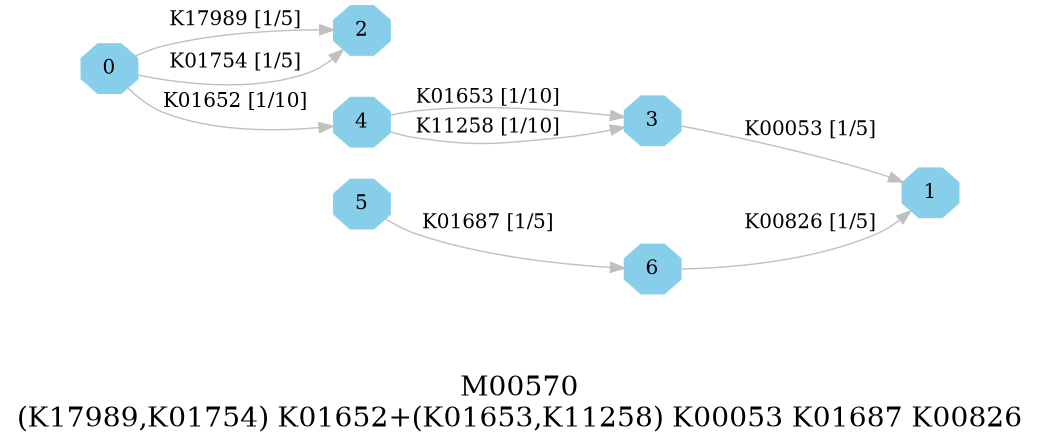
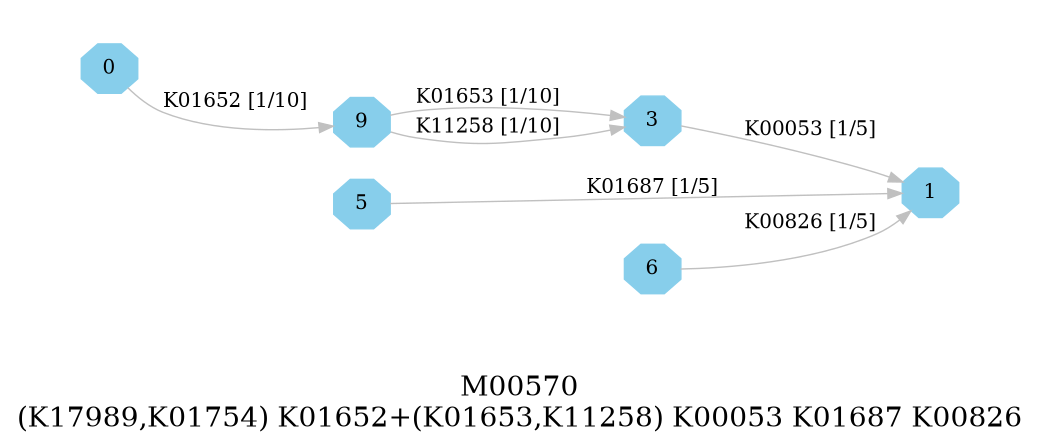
node "2": removed
node "4": label "4" -> "9"
edge "5" -> "6": now "5" -> "1"
